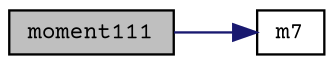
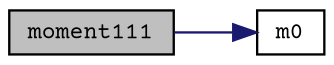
node "m7": label "m7" -> "m0"
